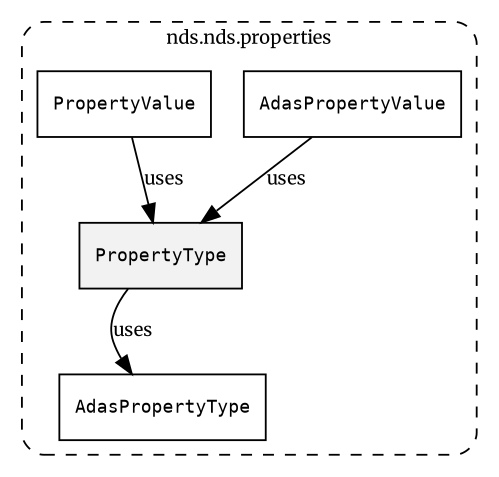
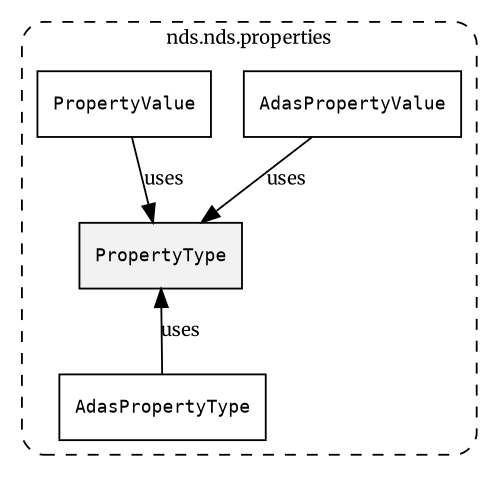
edge "PropertyType" -> "AdasPropertyType": reversed
